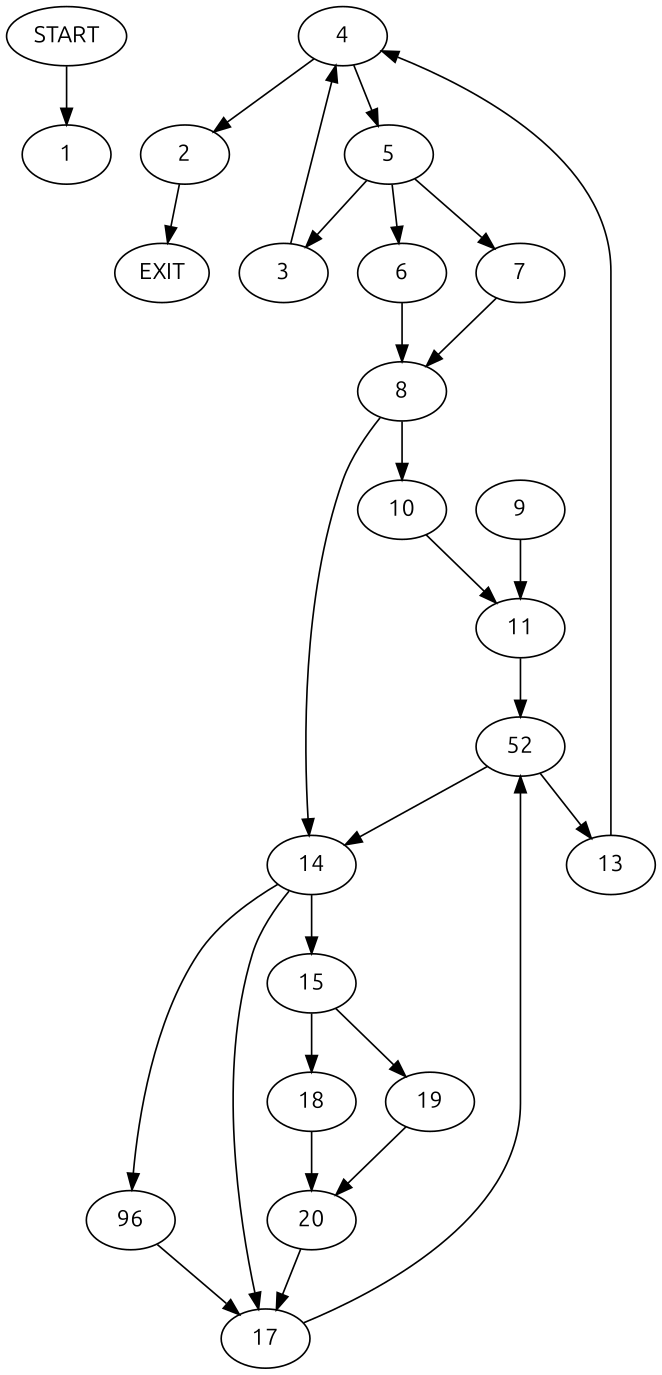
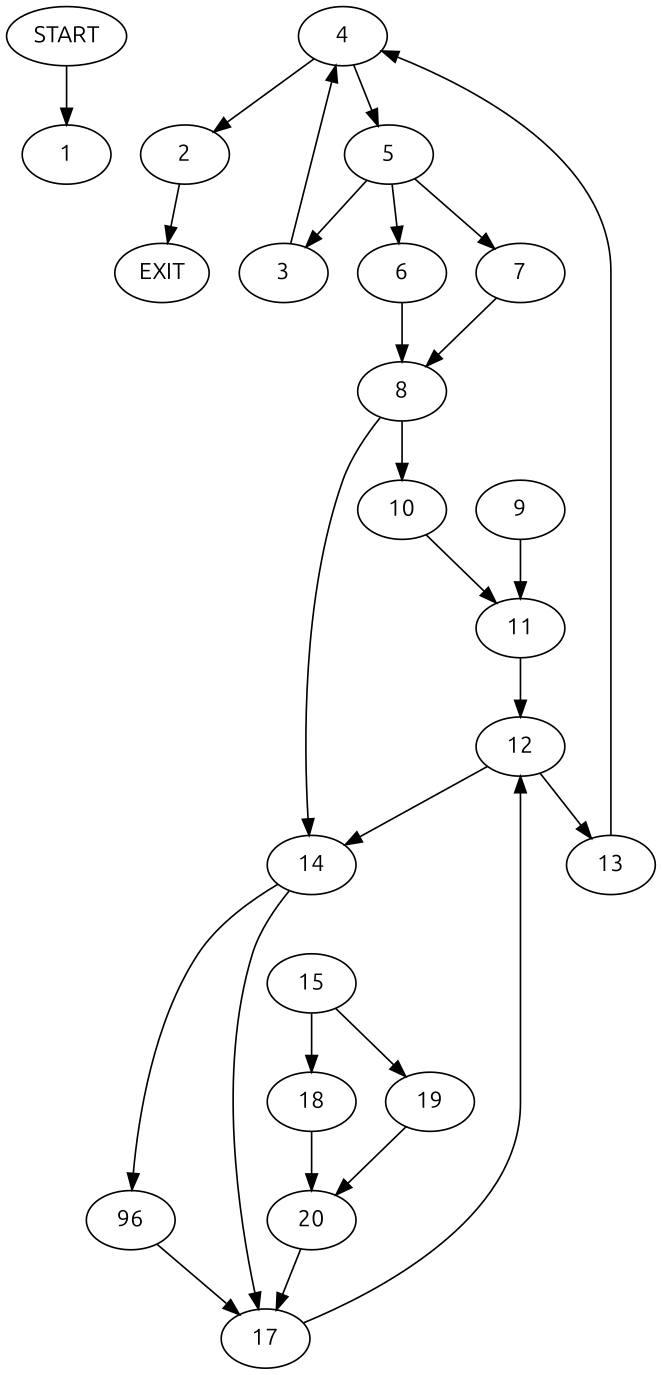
node "52": label "52" -> "12"
edge "14" -> "15": removed
